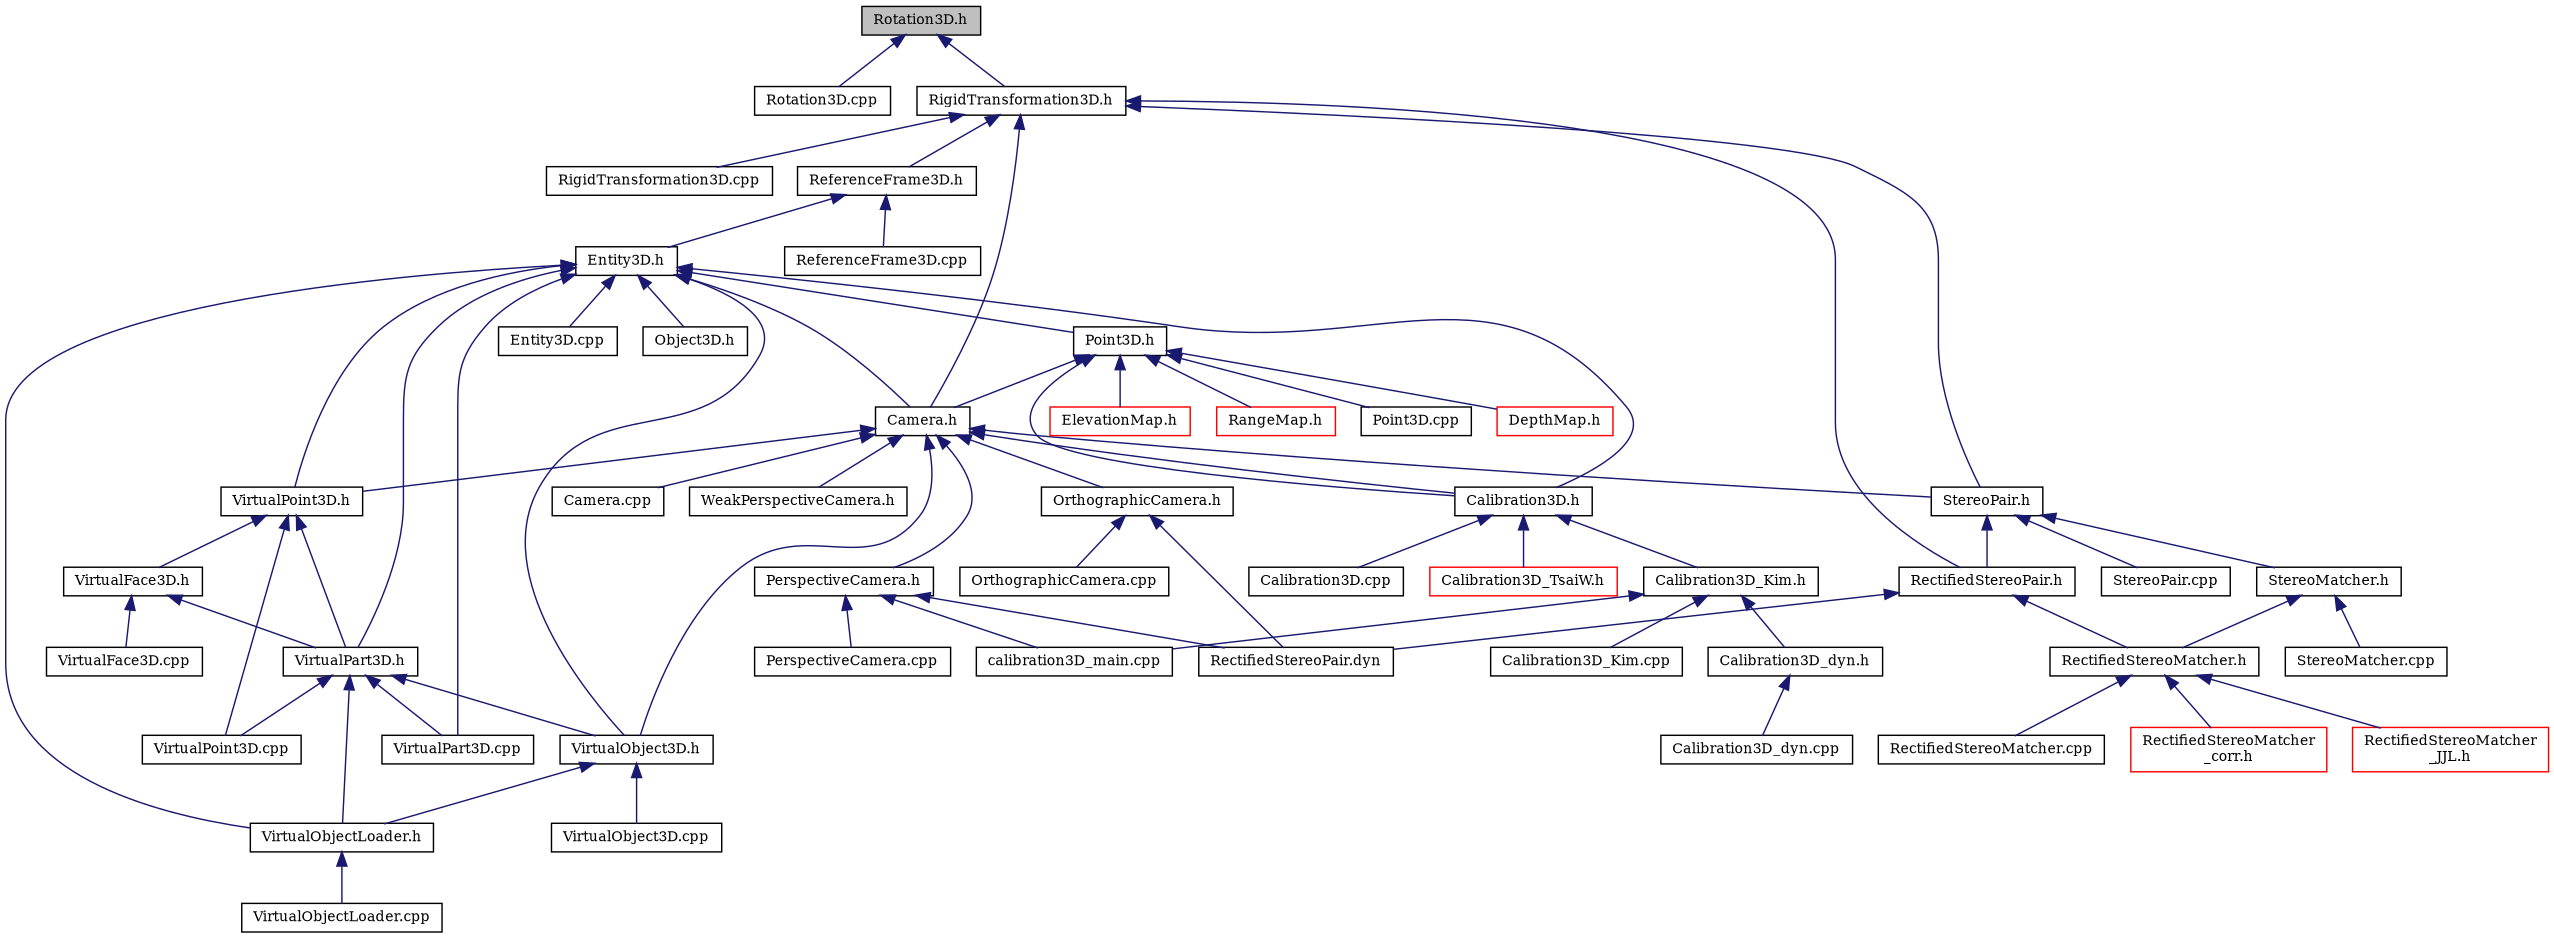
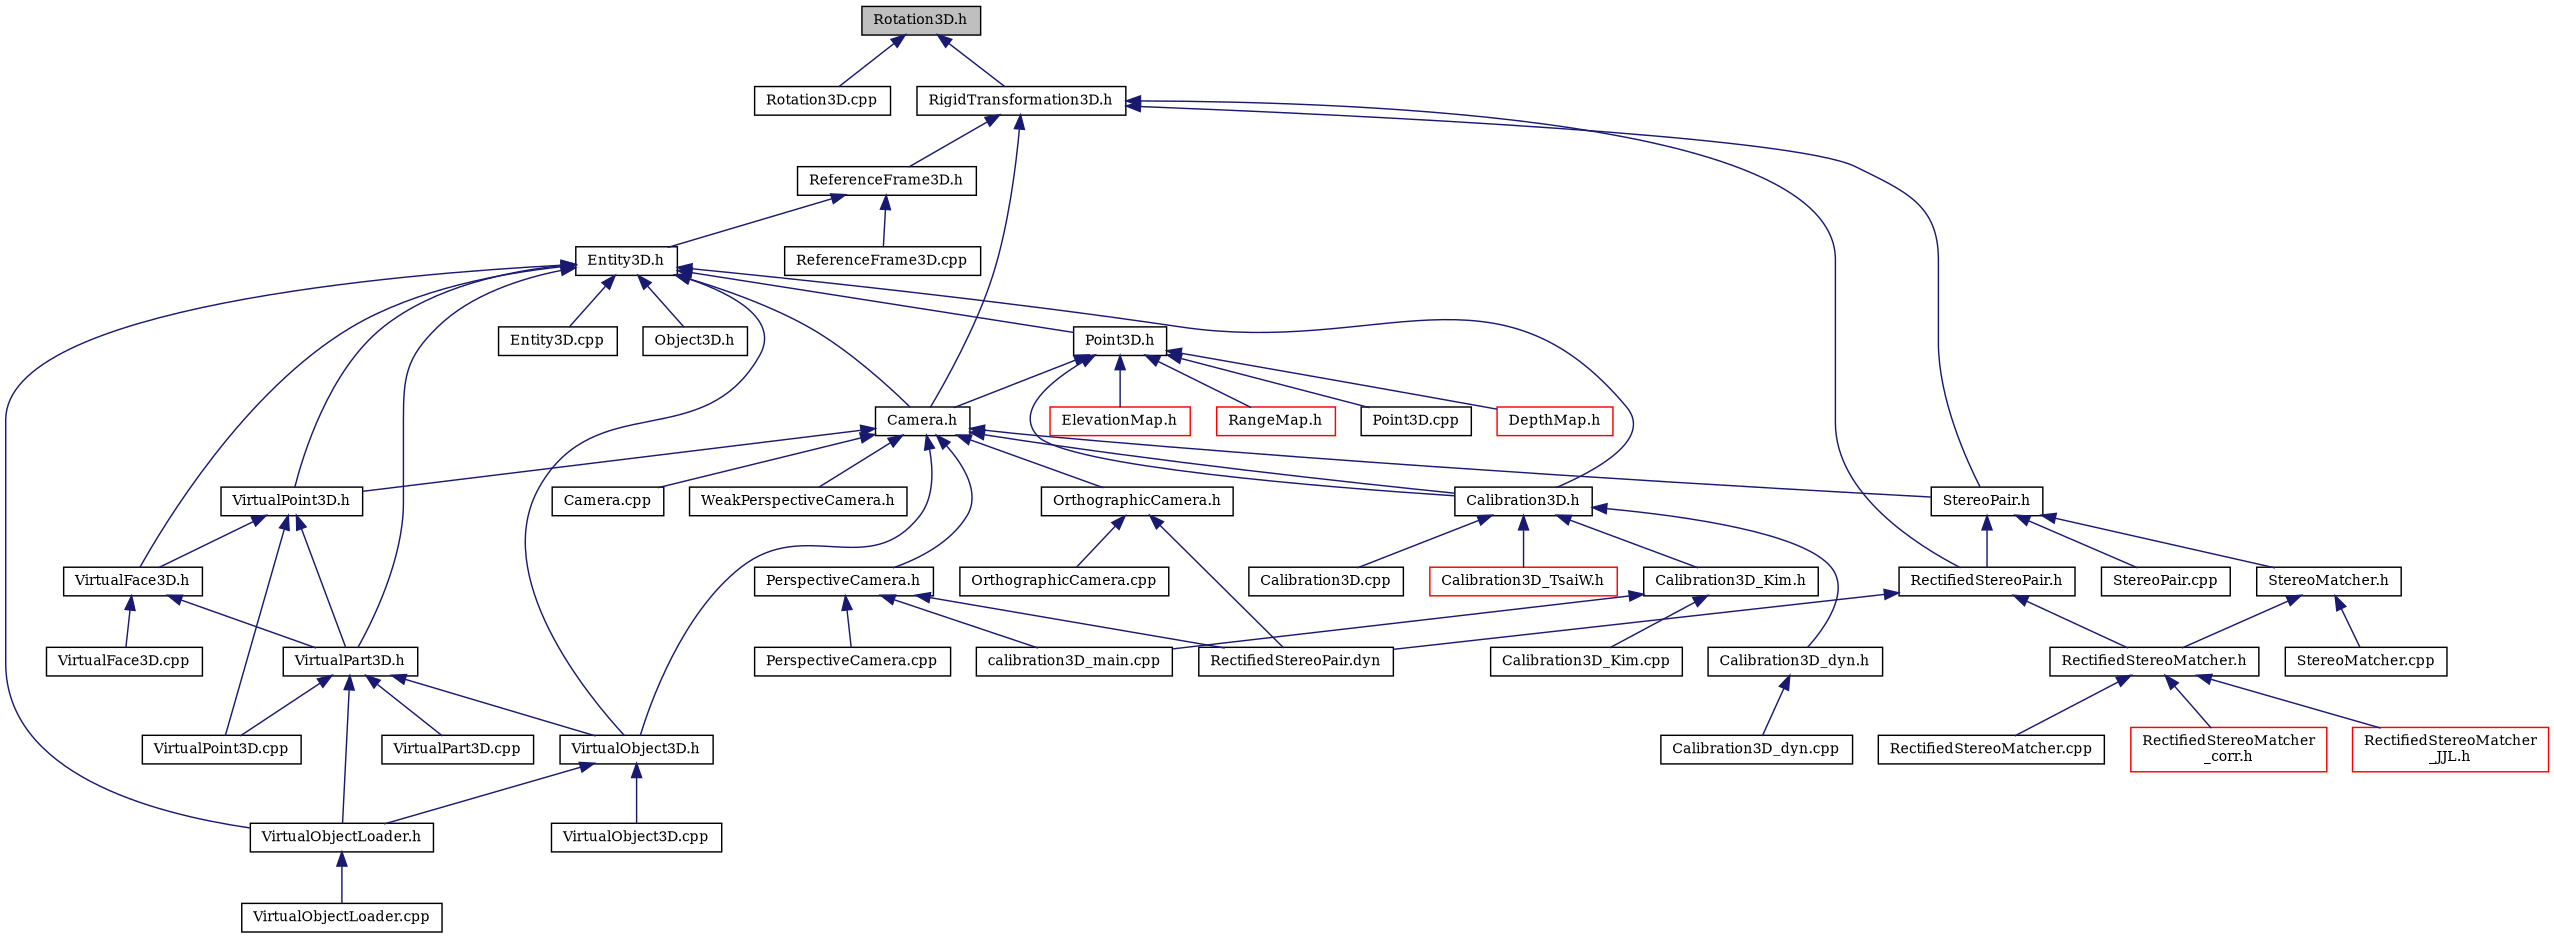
node "RigidTransformation3D.cpp": removed
edge "VirtualPart3D.cpp" -> "Entity3D.h": now "VirtualFace3D.h" -> "Entity3D.h"
edge "Calibration3D_dyn.h" -> "Calibration3D_Kim.h": now "Calibration3D_dyn.h" -> "Calibration3D.h"
